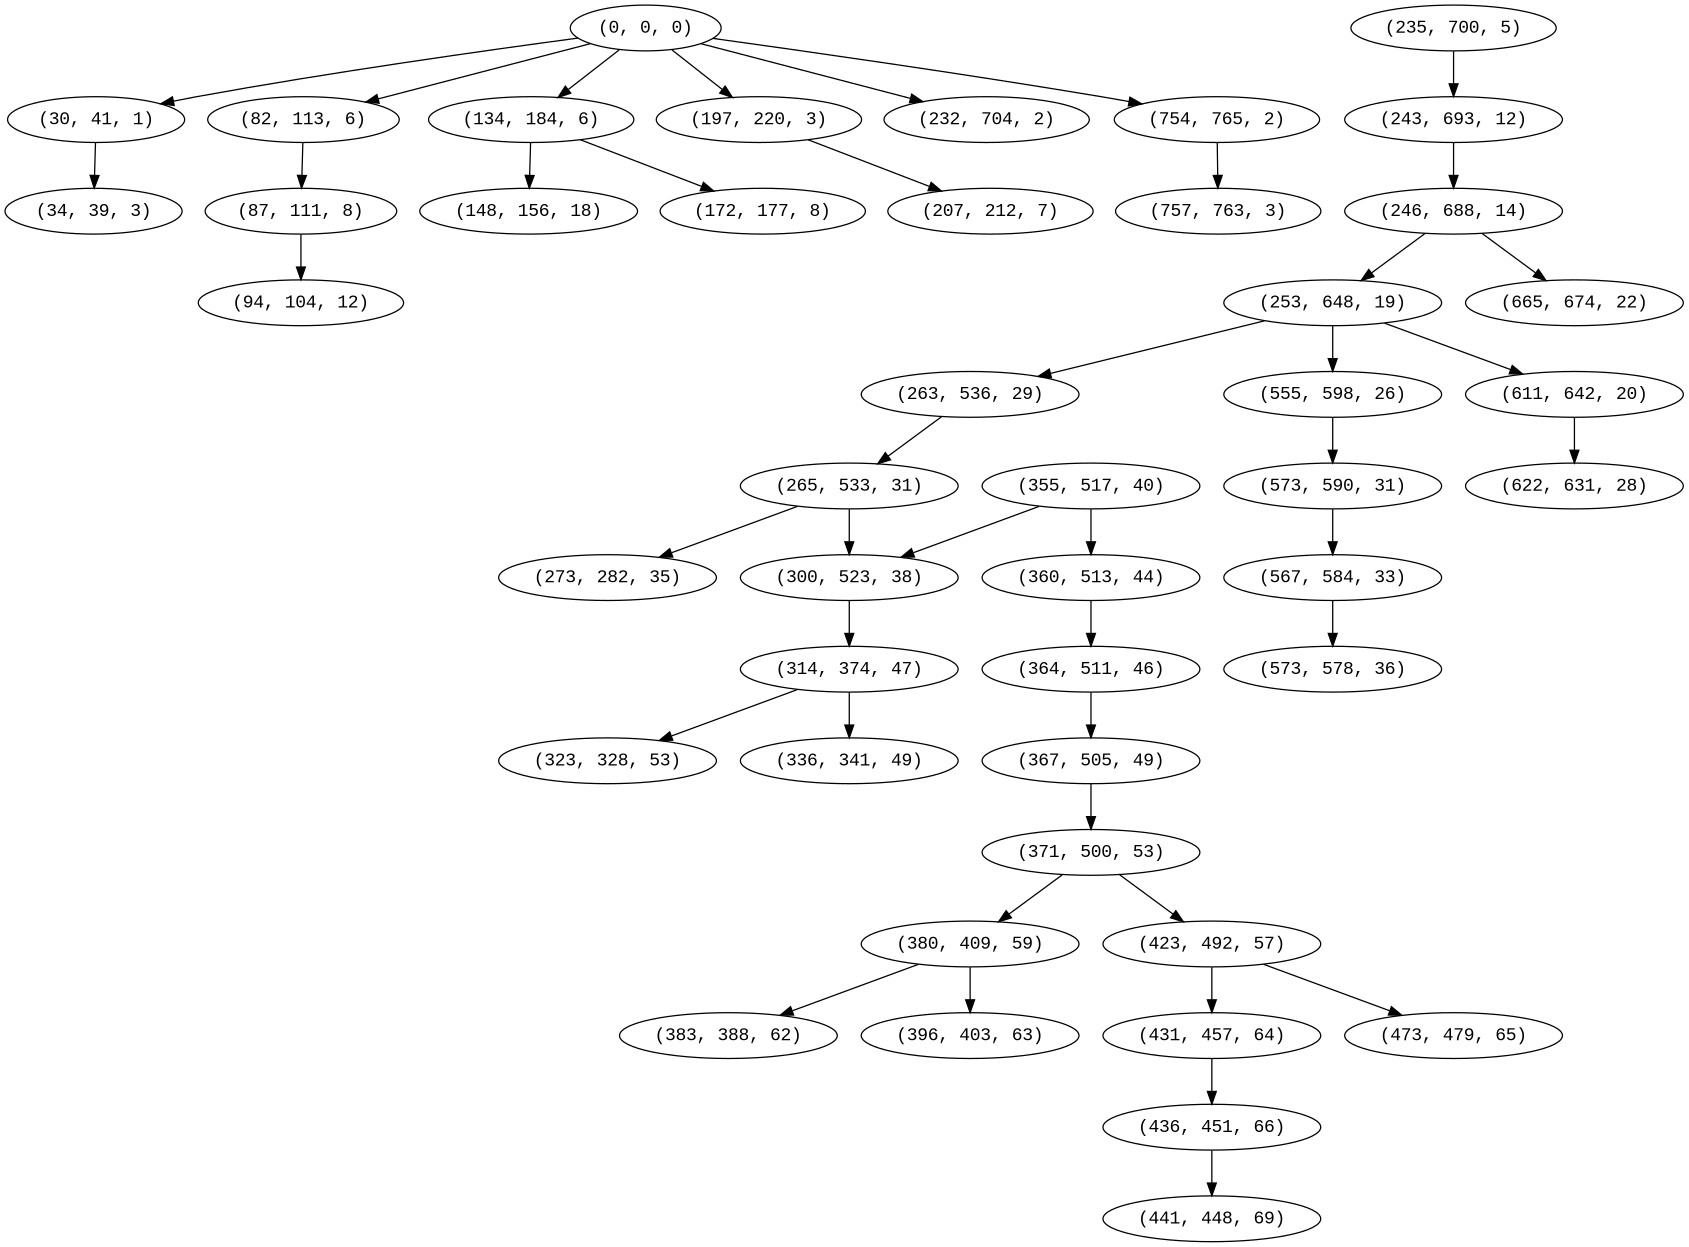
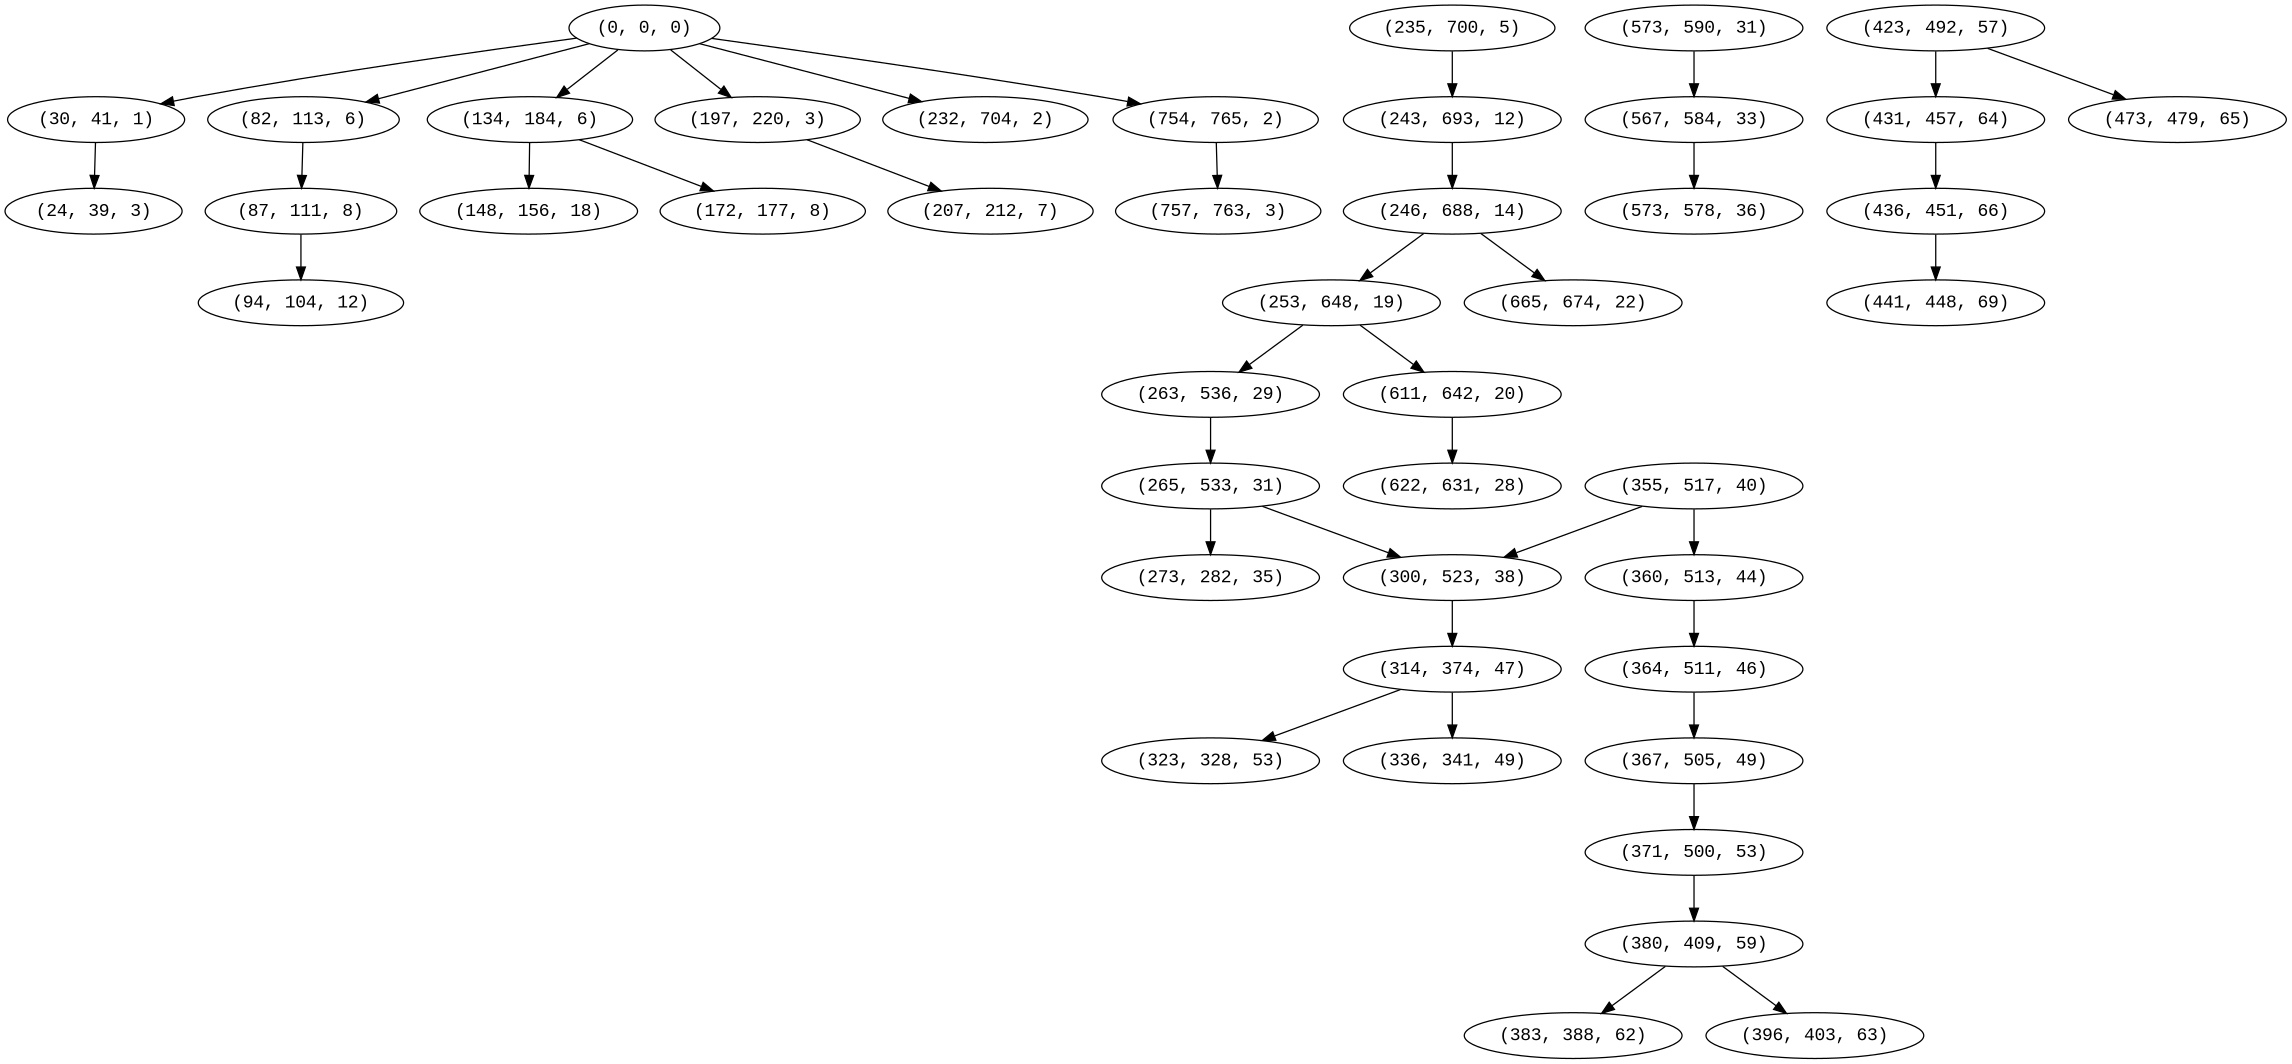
node "(34, 39, 3)": label "(34, 39, 3)" -> "(24, 39, 3)"
node "(555, 598, 26)": removed
edge "(371, 500, 53)" -> "(423, 492, 57)": removed
